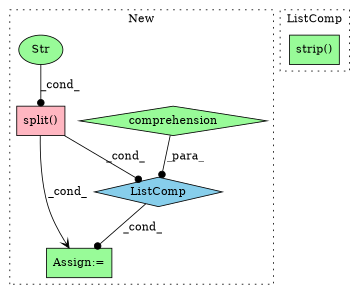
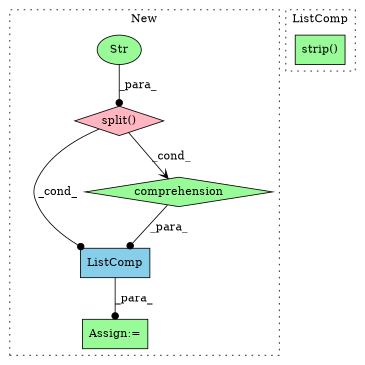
edge "Str" -> "split()": label "_cond_" -> "_para_"
node "split()": shape box -> diamond
edge "split()" -> "Assign:=": now "split()" -> "comprehension"
node "ListComp": shape diamond -> box
edge "ListComp" -> "Assign:=": label "_cond_" -> "_para_"
